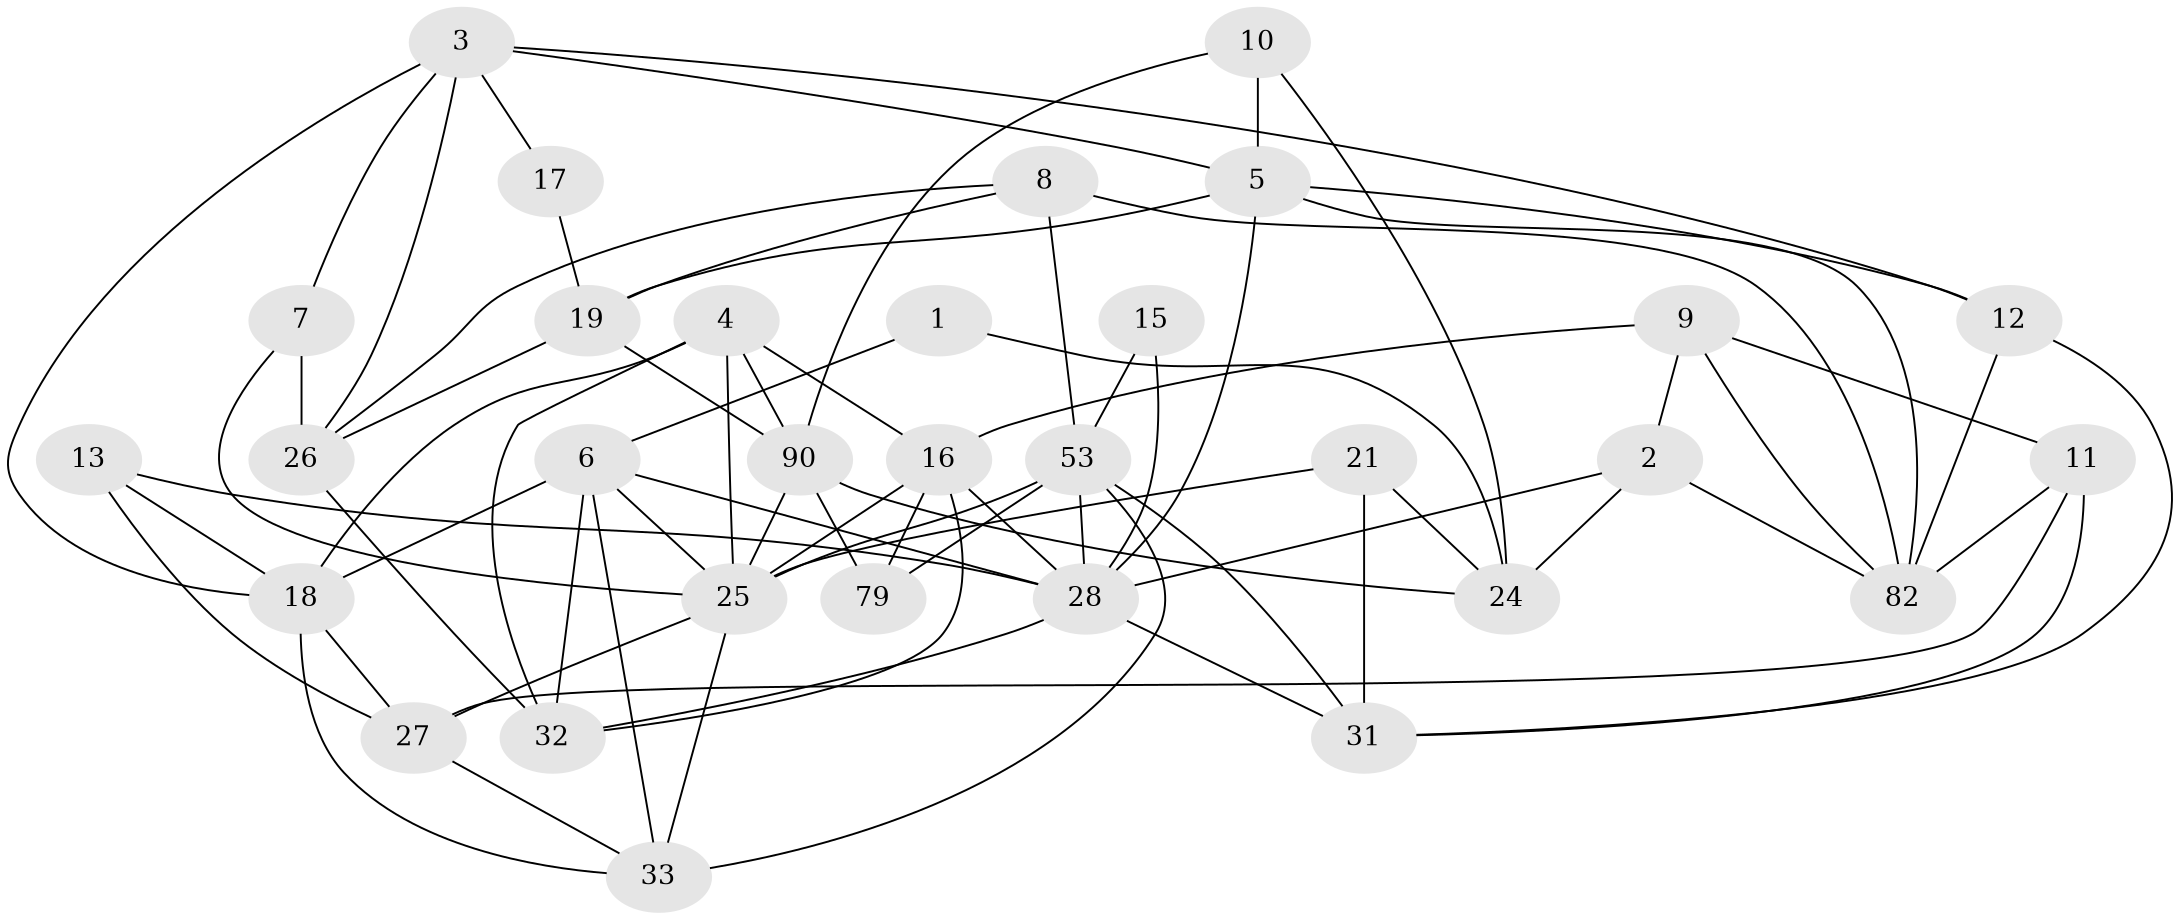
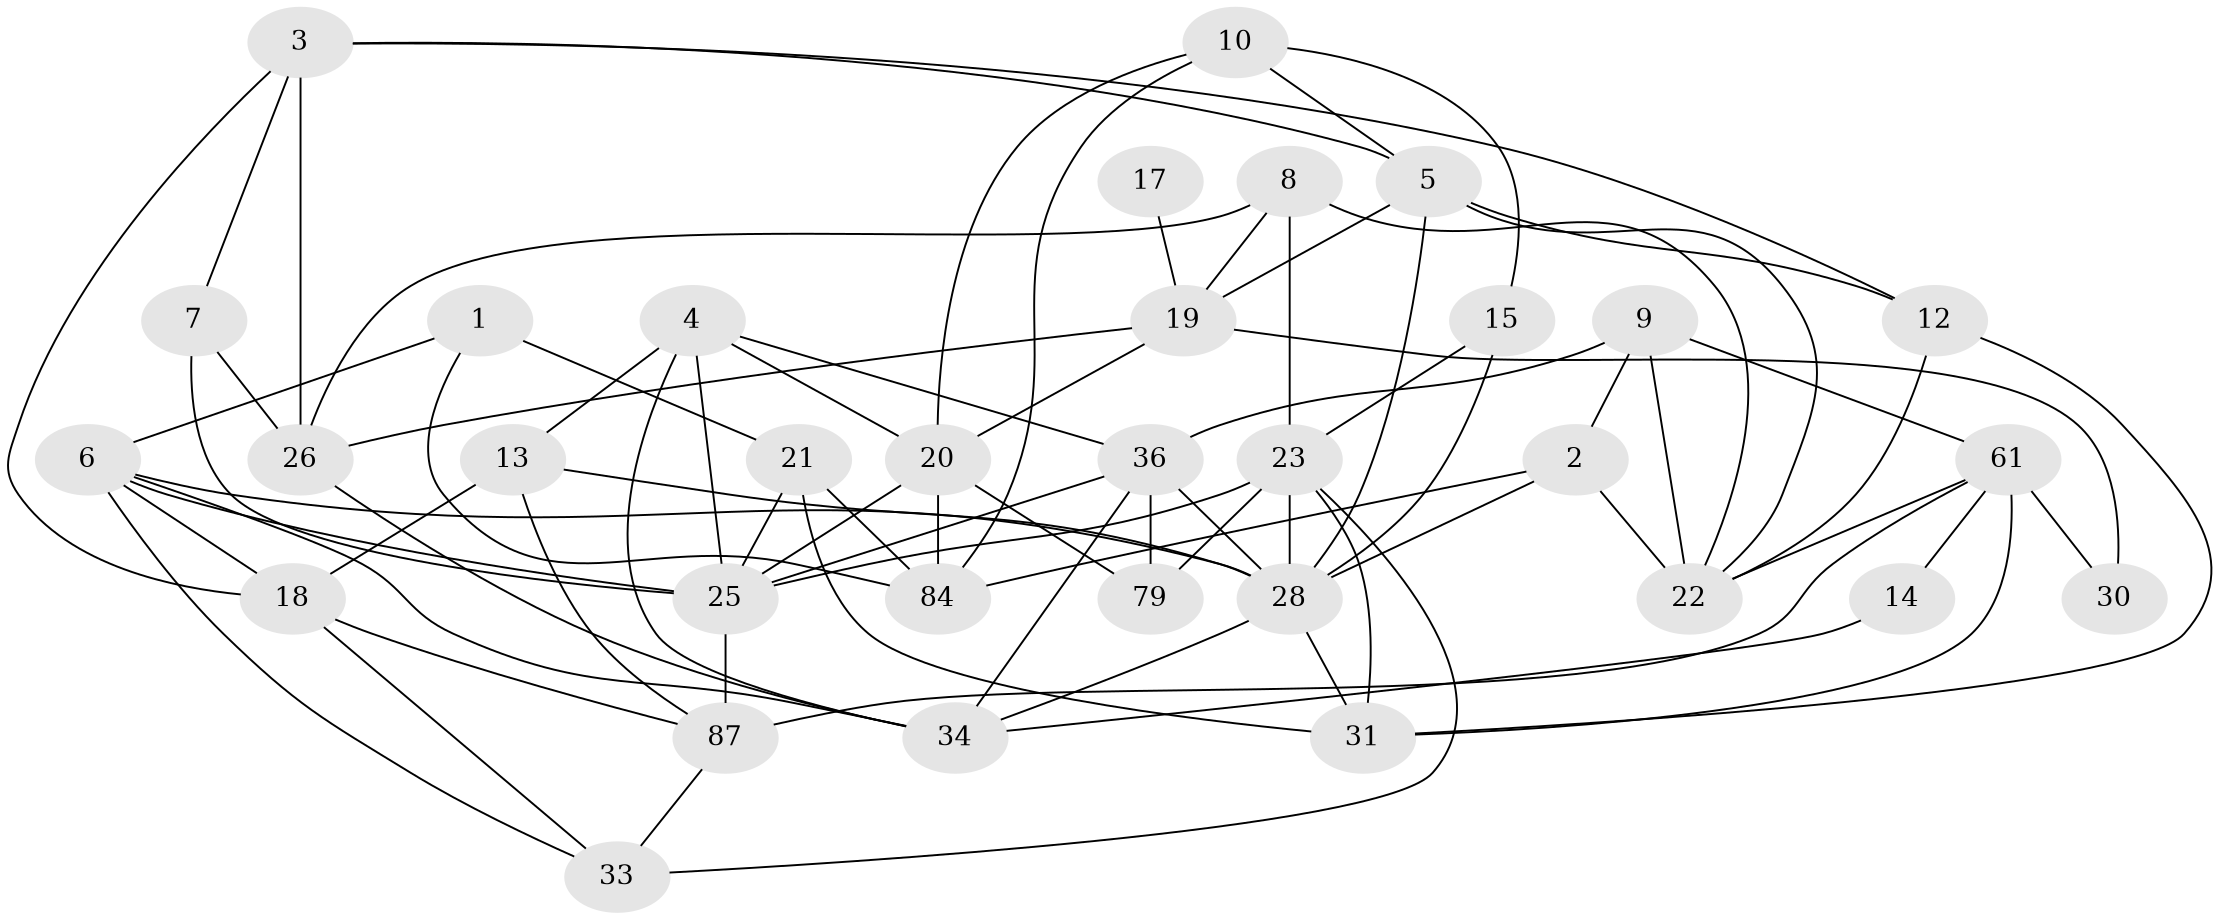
edge "3" -- "17": removed
edge "10" -- "15": added
edge "1" -- "21": added
edge "4" -- "18": now "4" -- "13"
node "90": label "90" -> "20"
node "16": label "16" -> "36"
node "53": label "53" -> "23"
node "11": label "11" -> "61"
node "24": label "24" -> "84"
node "14": added
node "82": label "82" -> "22"
node "30": added
node "27": label "27" -> "87"
node "32": label "32" -> "34"
edge "25" -- "33": removed
